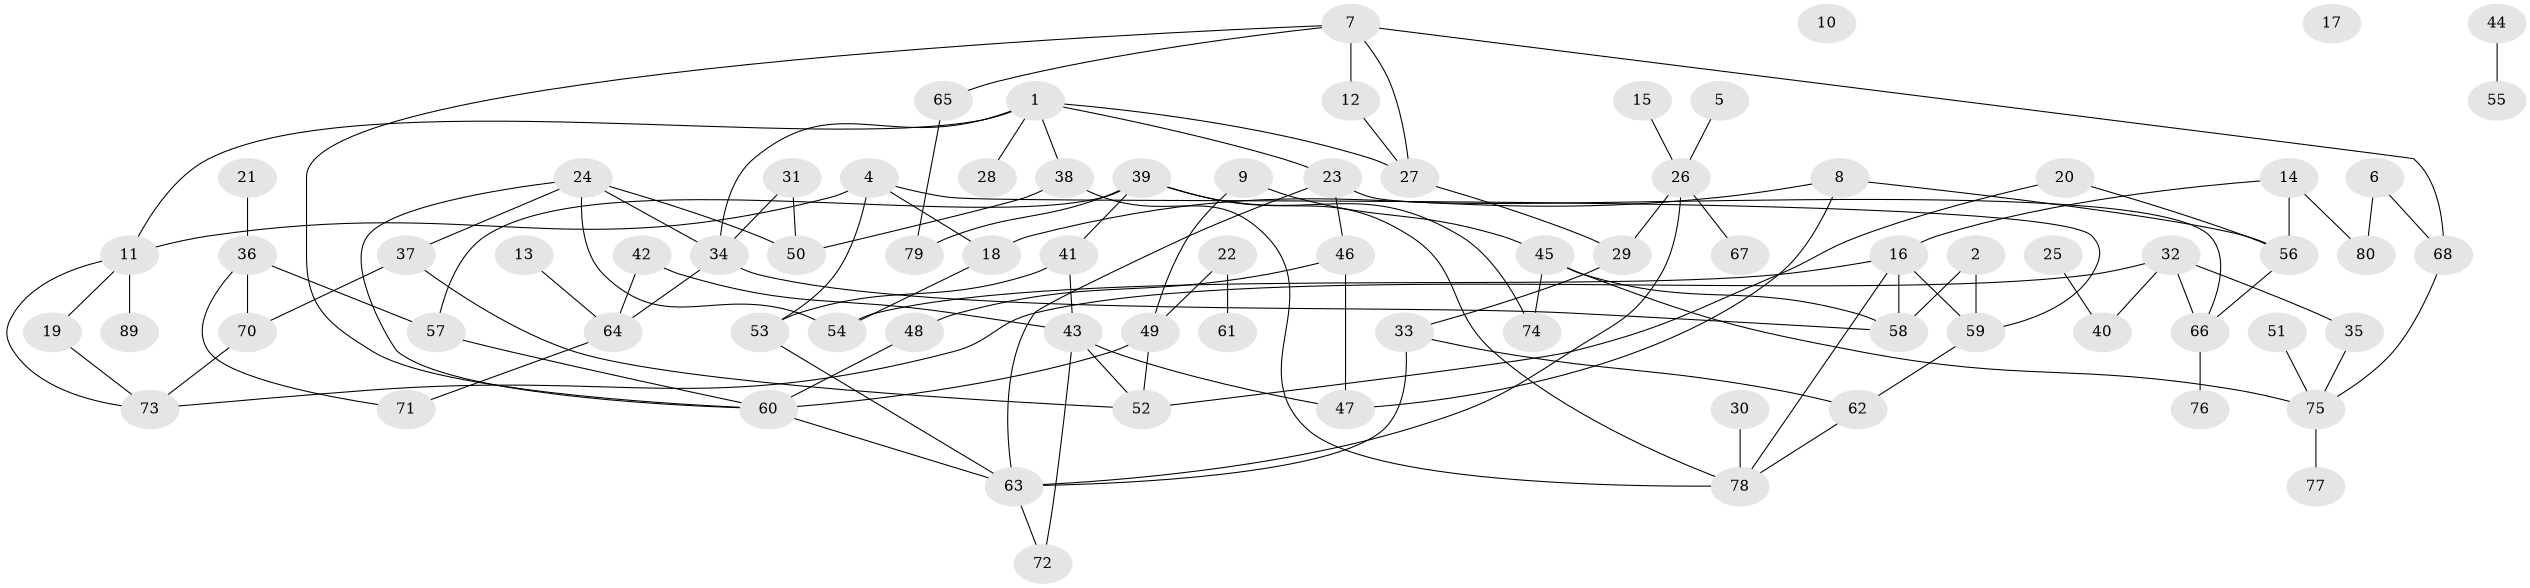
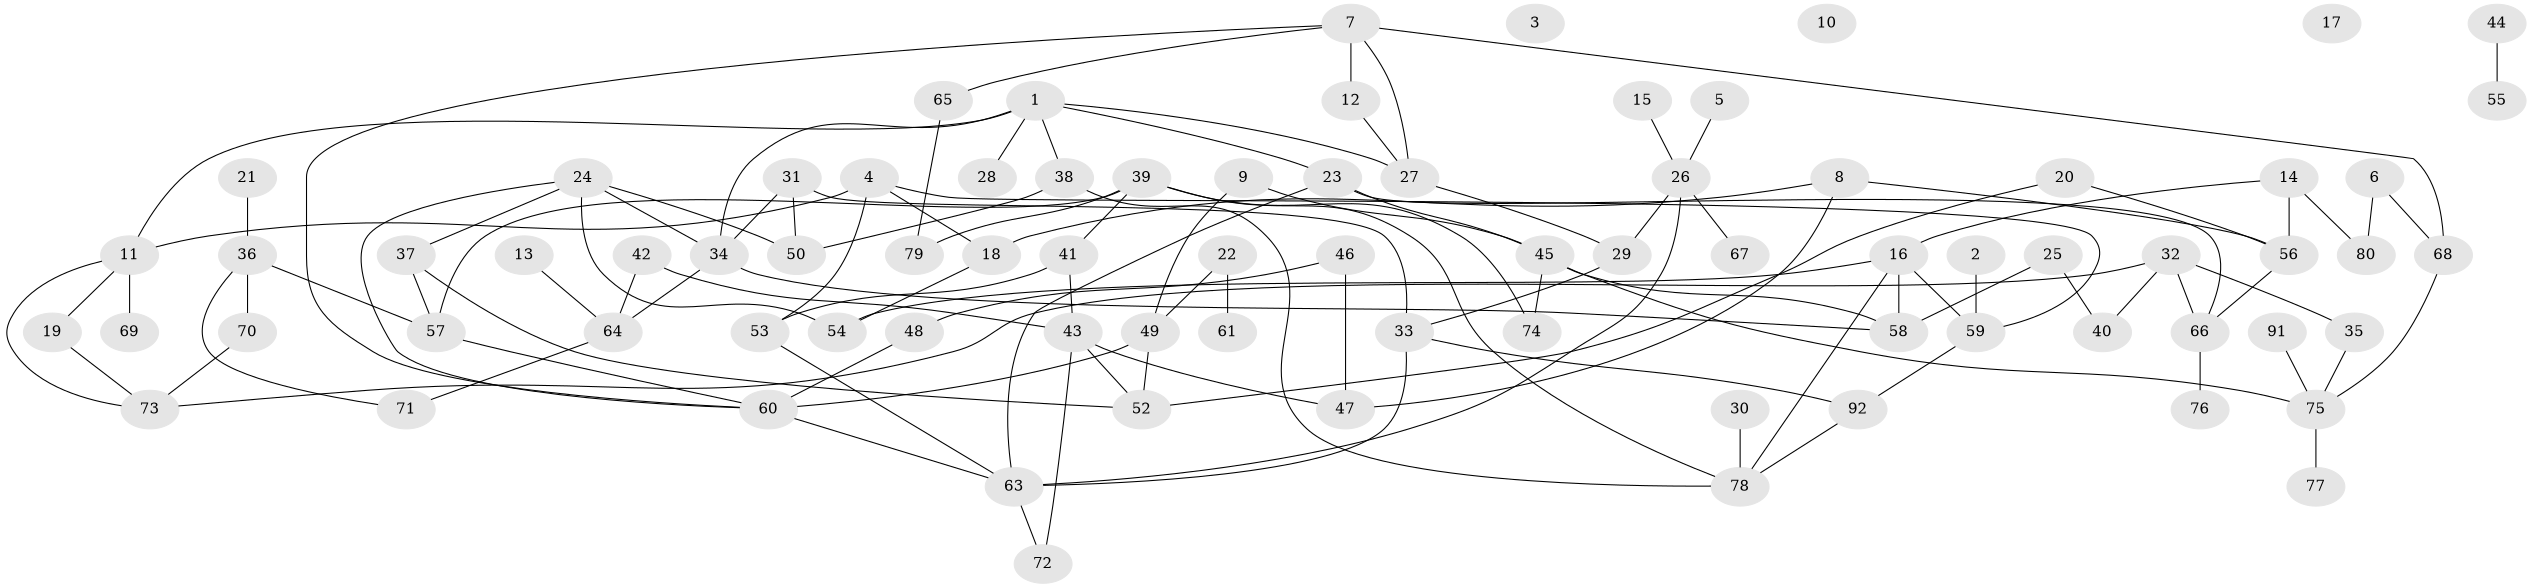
node "3": added
edge "31" -- "33": added
edge "23" -- "46": now "23" -- "45"
edge "37" -- "70": now "37" -- "57"
edge "2" -- "58": now "25" -- "58"
node "89": label "89" -> "69"
node "51": label "51" -> "91"
node "62": label "62" -> "92"
